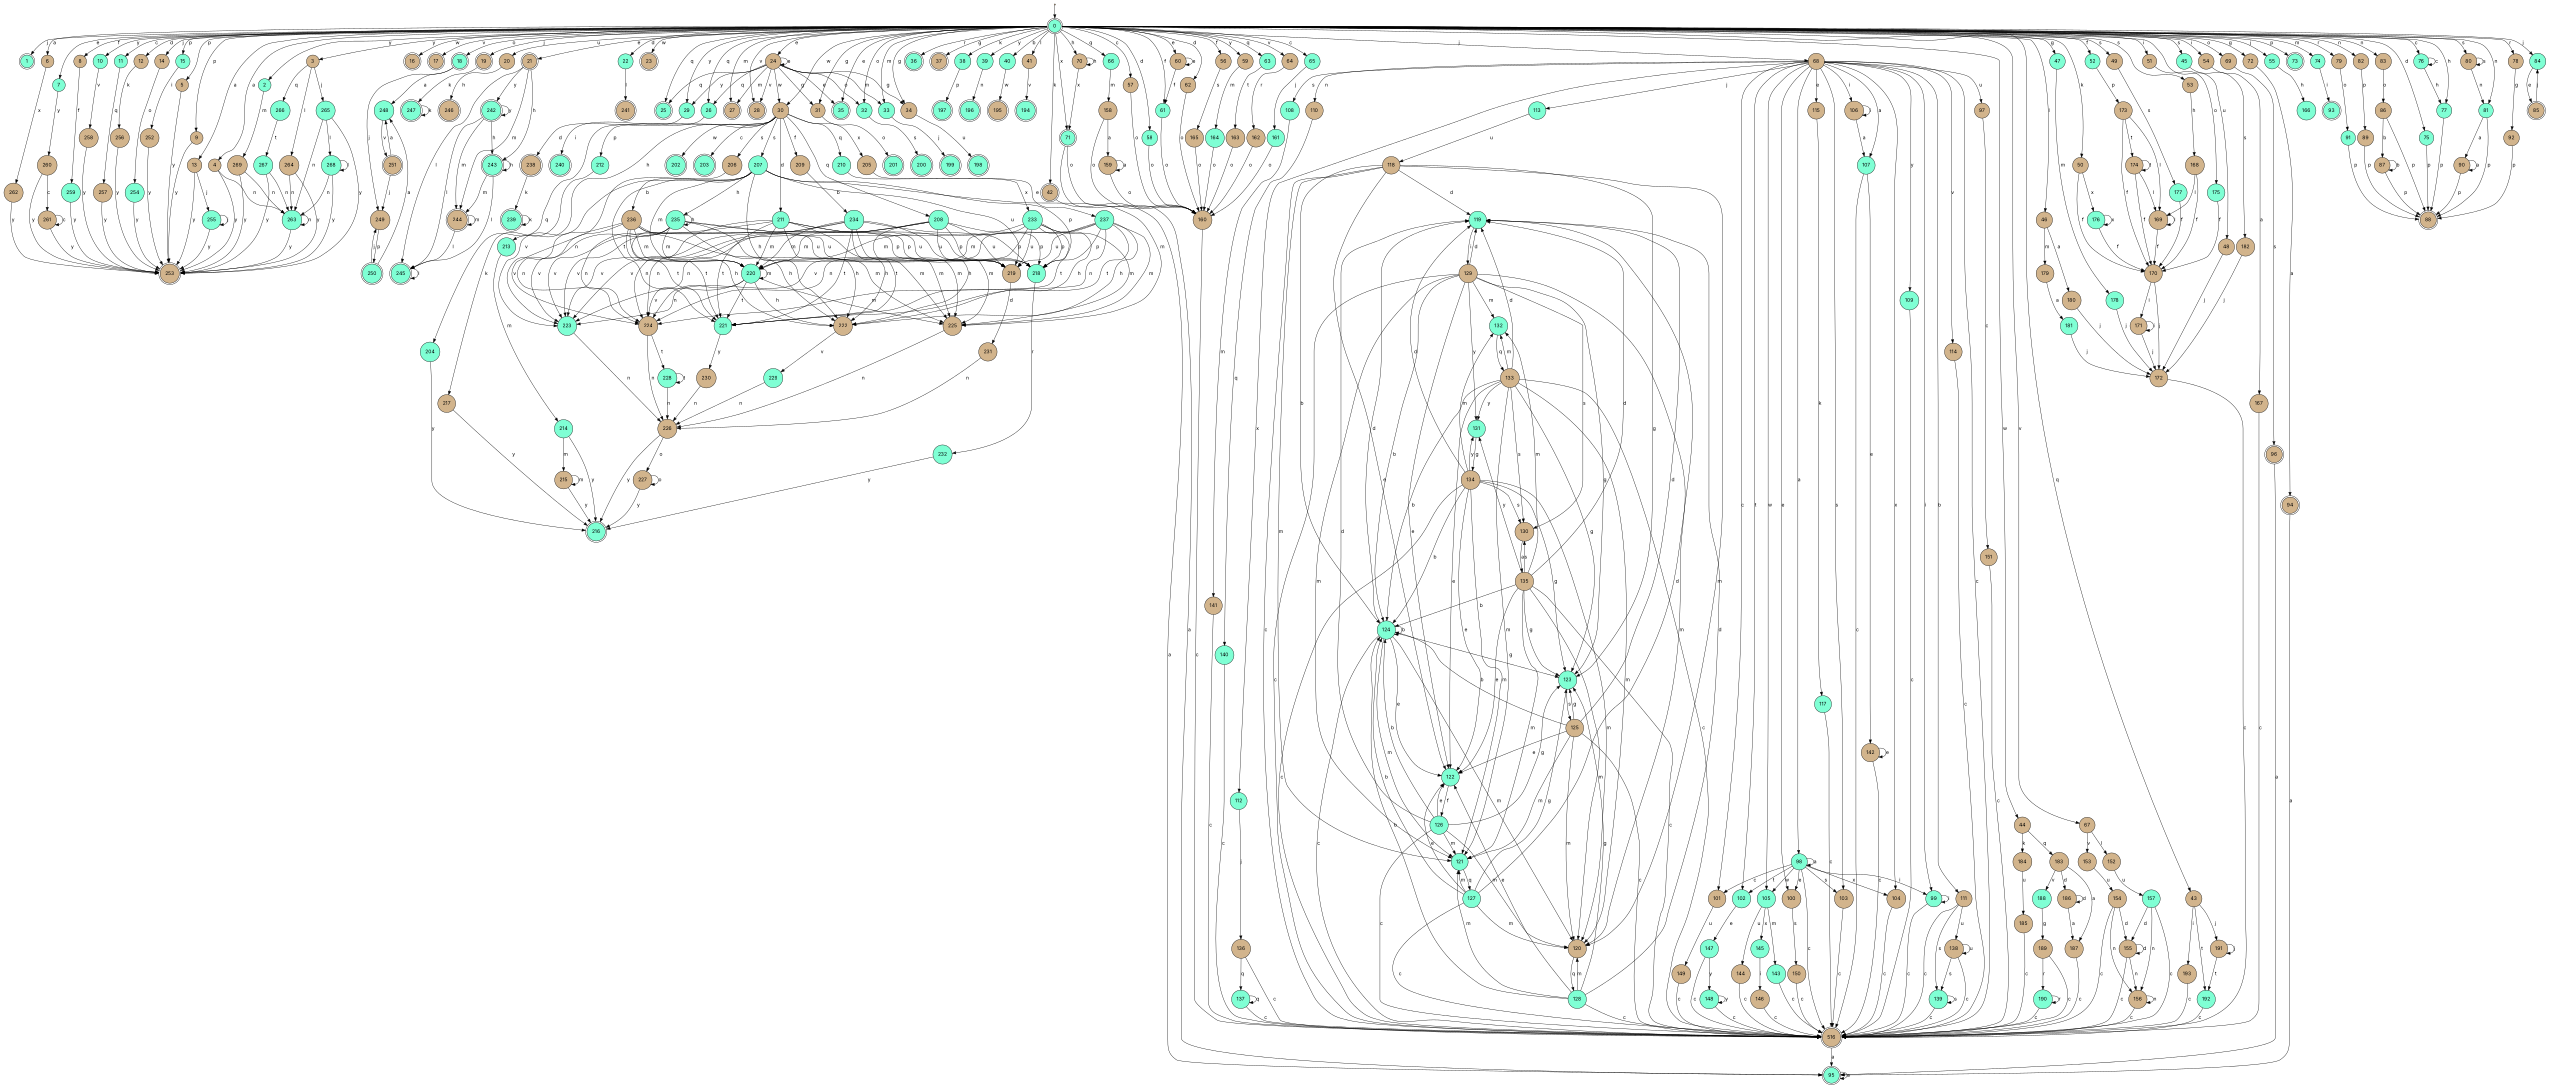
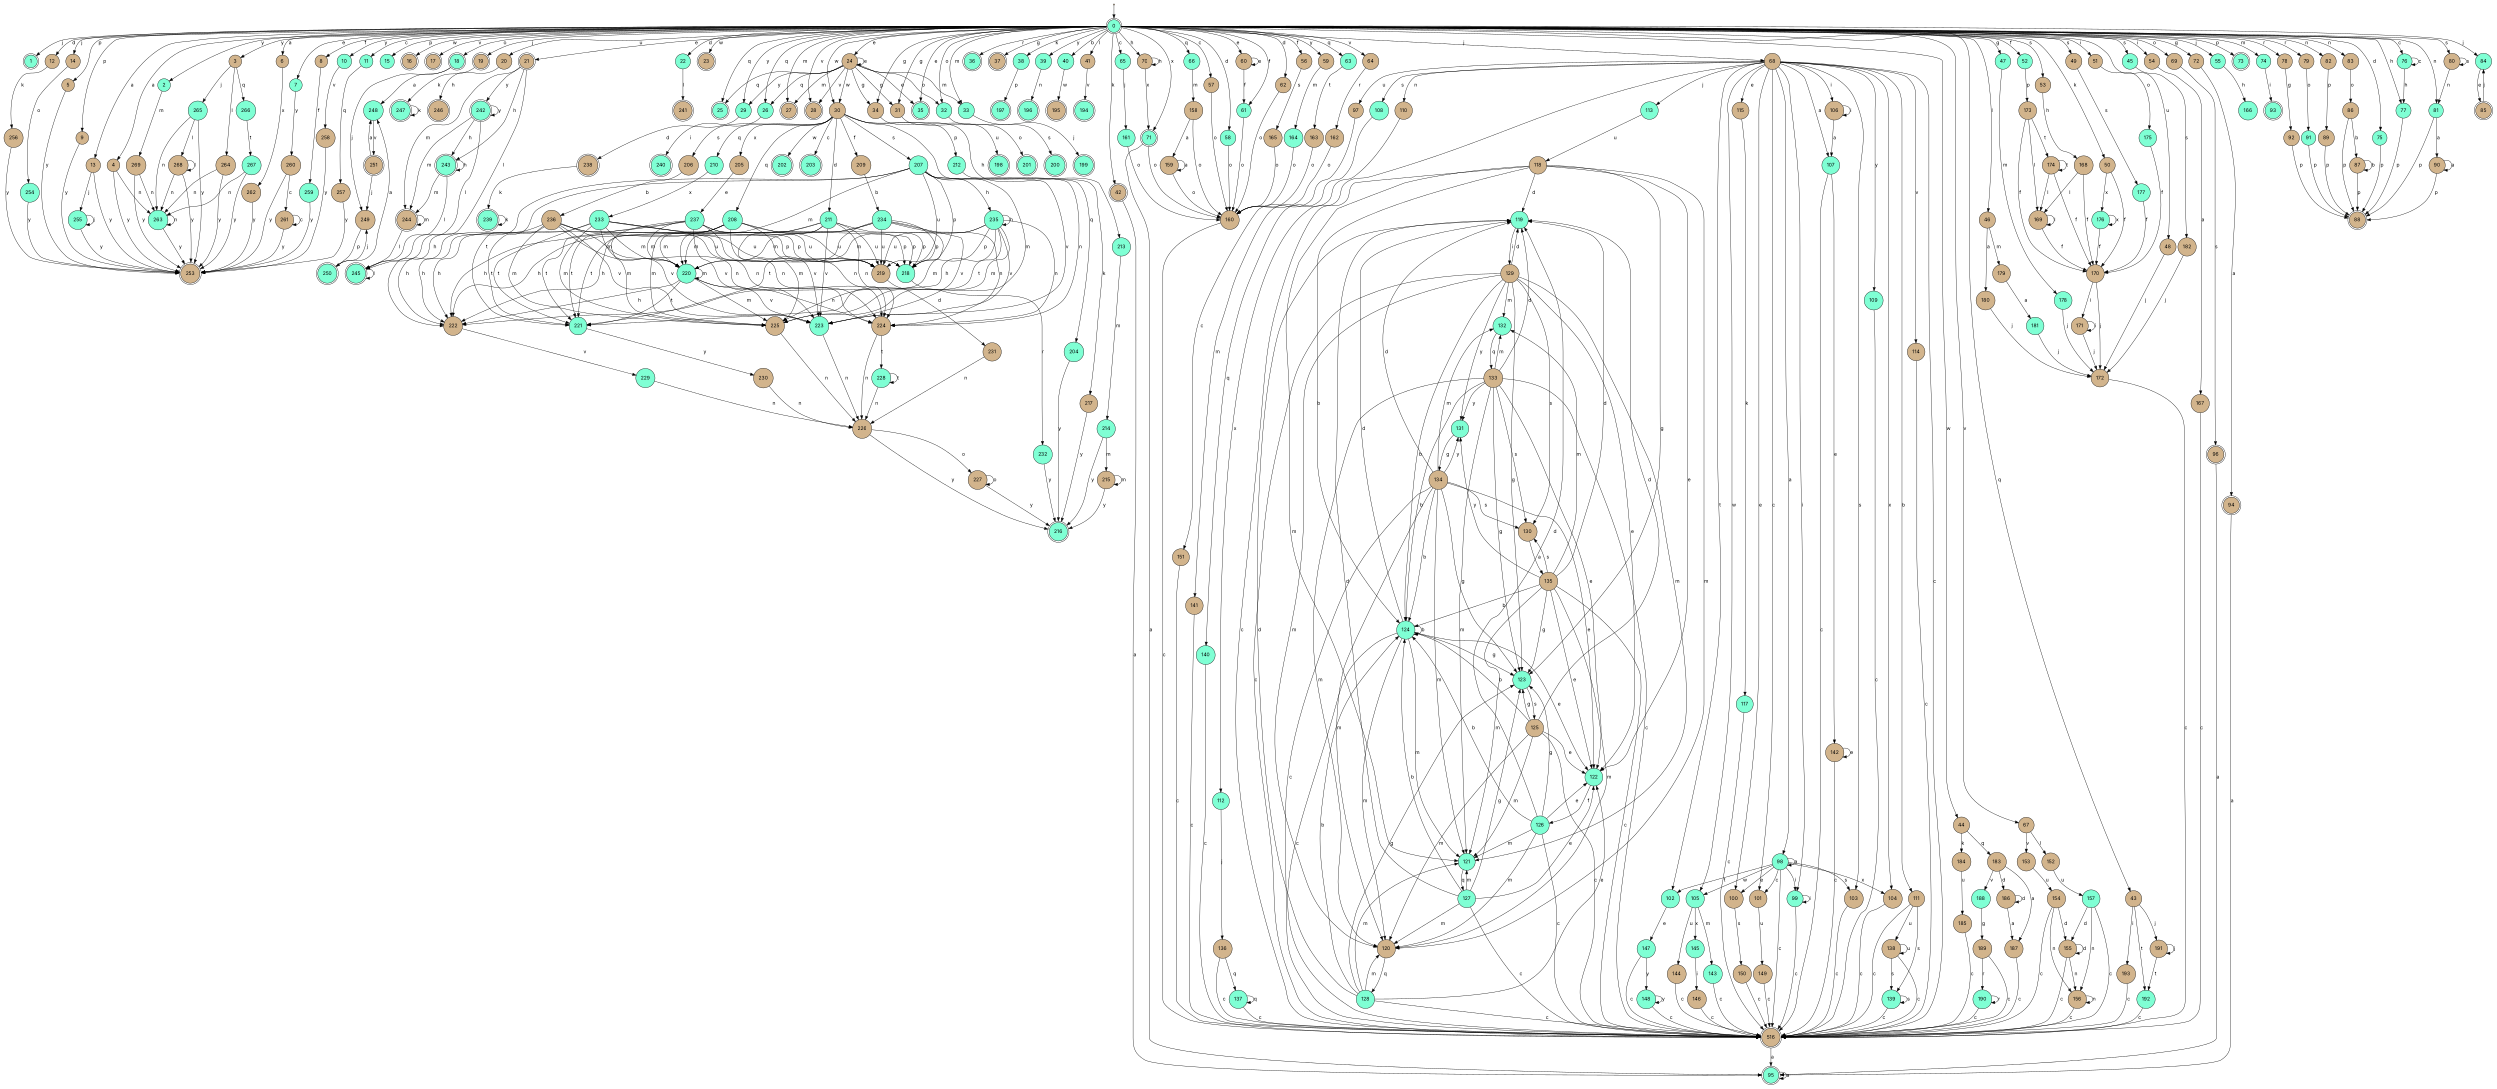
node "252": removed
node "268": fillcolor aquamarine -> tan
